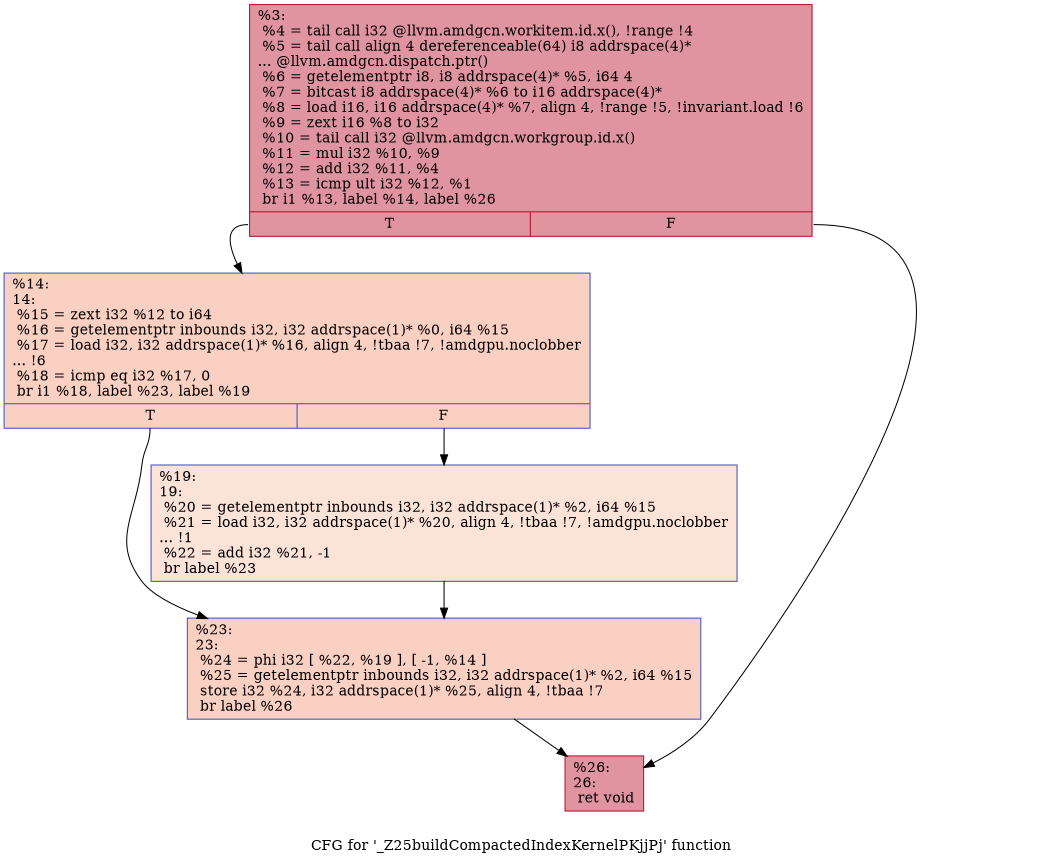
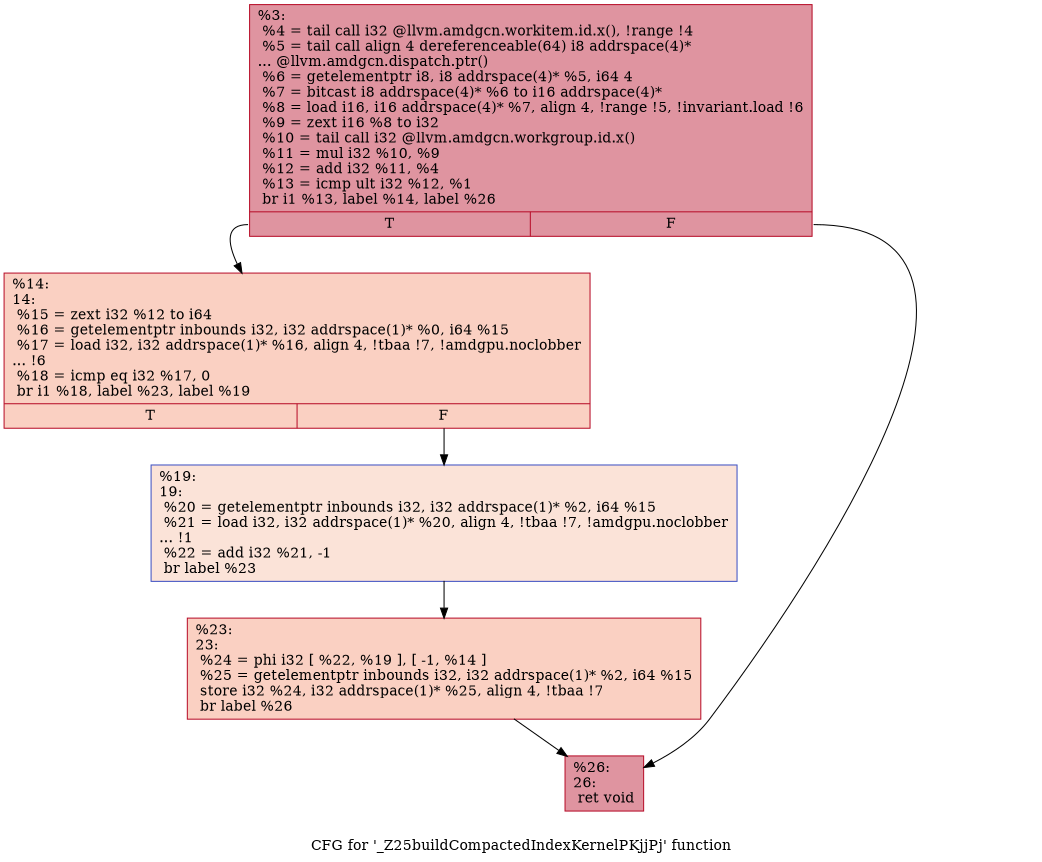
node "%14:": color #3d50c3ff -> #b70d28ff
edge "%14:" -> "%23:": removed
node "%23:": color #3d50c3ff -> #b70d28ff
